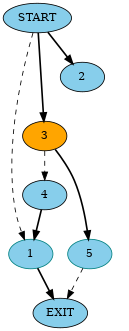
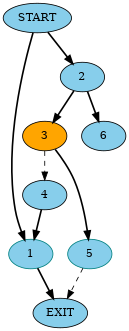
edge "START" -> "3": now "2" -> "3"
edge "START" -> "1": style dashed -> bold
node "6": added
